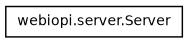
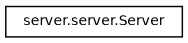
node "webiopi.server.Server": label "webiopi.server.Server" -> "server.server.Server"
